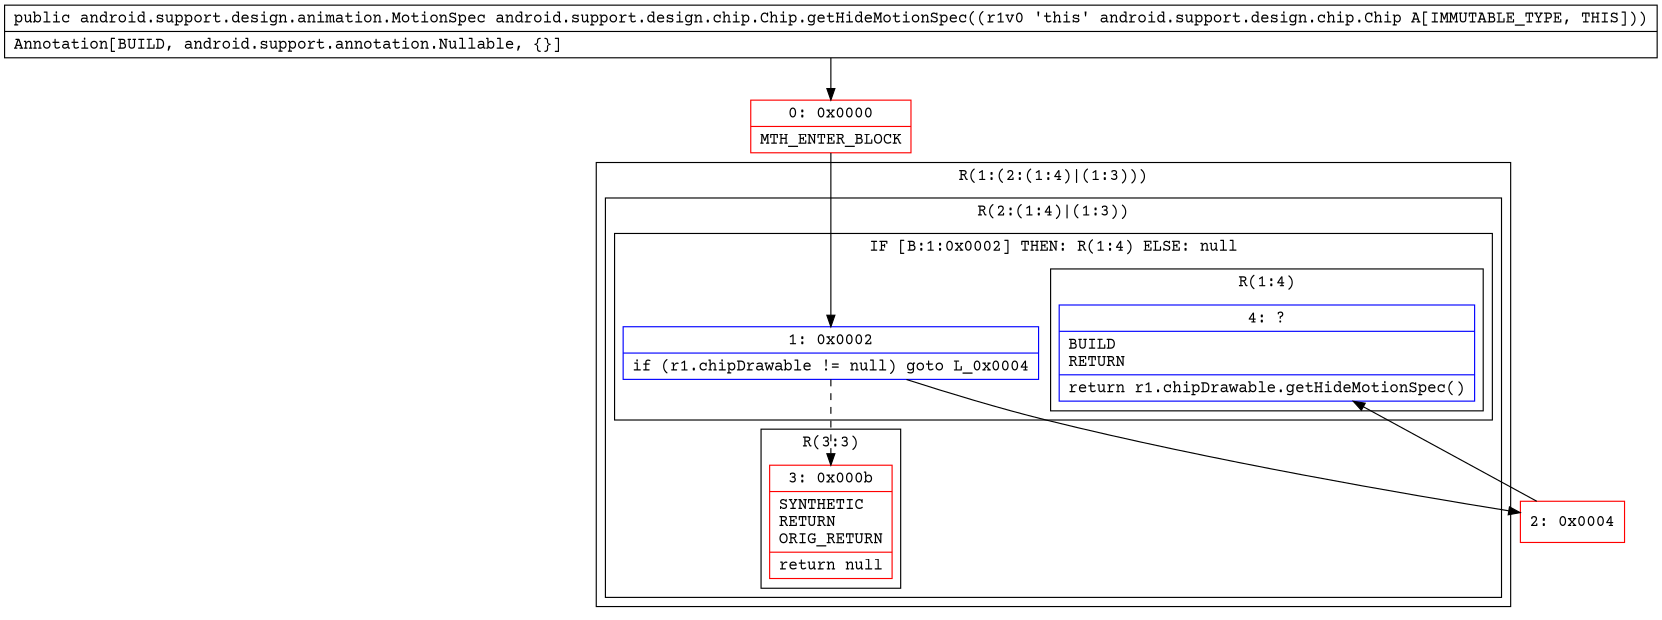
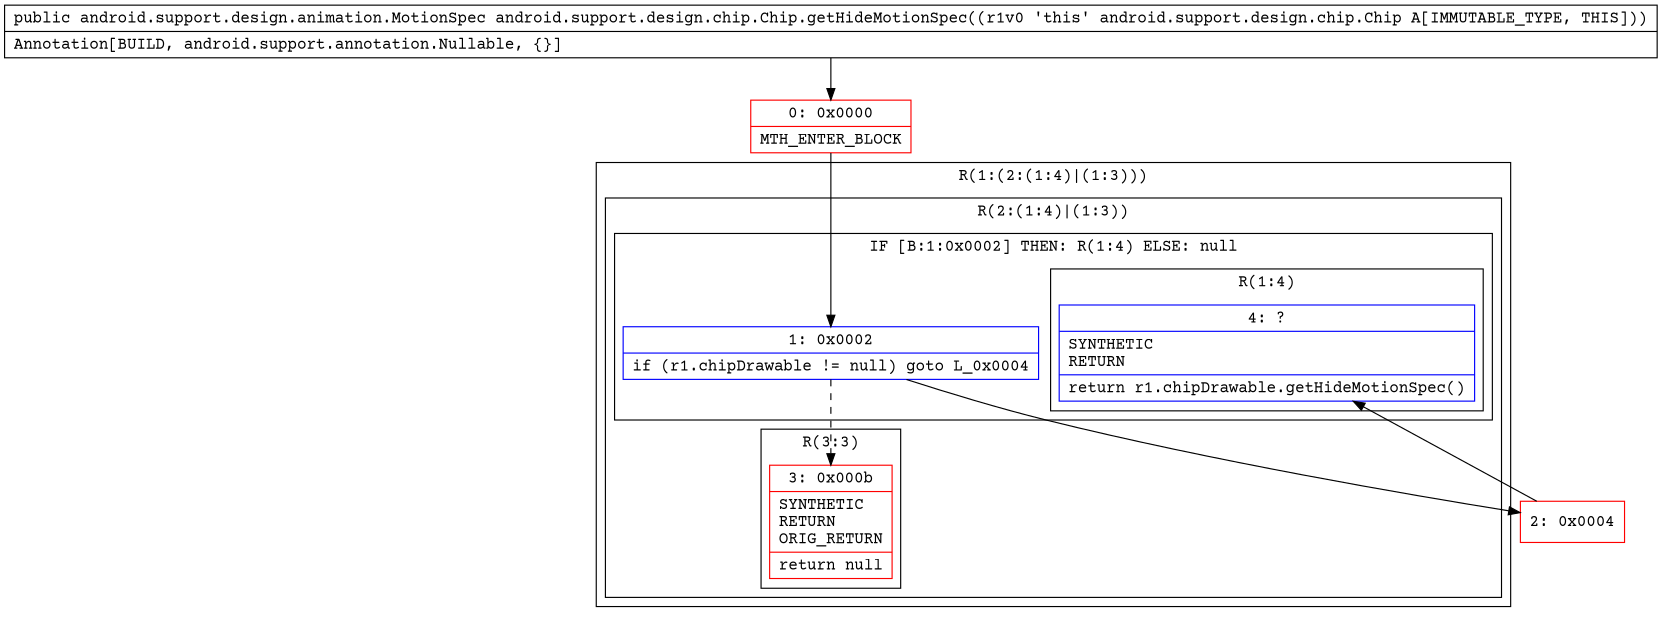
node "4: ?": text "BUILD" -> "SYNTHETIC"
